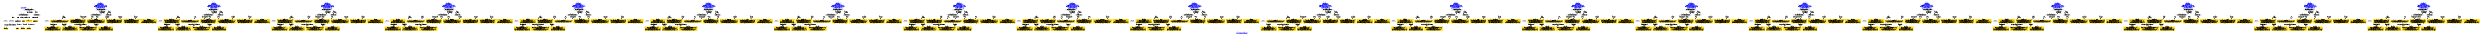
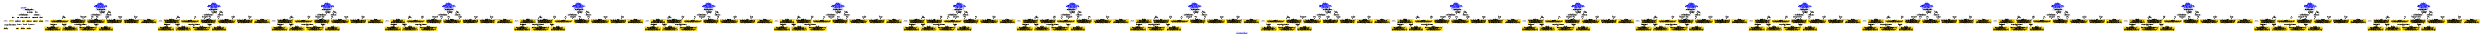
node "Dimensions": fillcolor lightgray -> gold
node "Titleofartwork": label "Titleofartwork" -> "WebResource"
node "ImageURL": added
